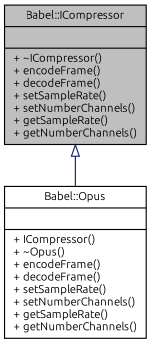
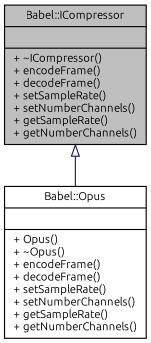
node "Babel::Opus": text "+ ICompressor()" -> "+ Opus()"
